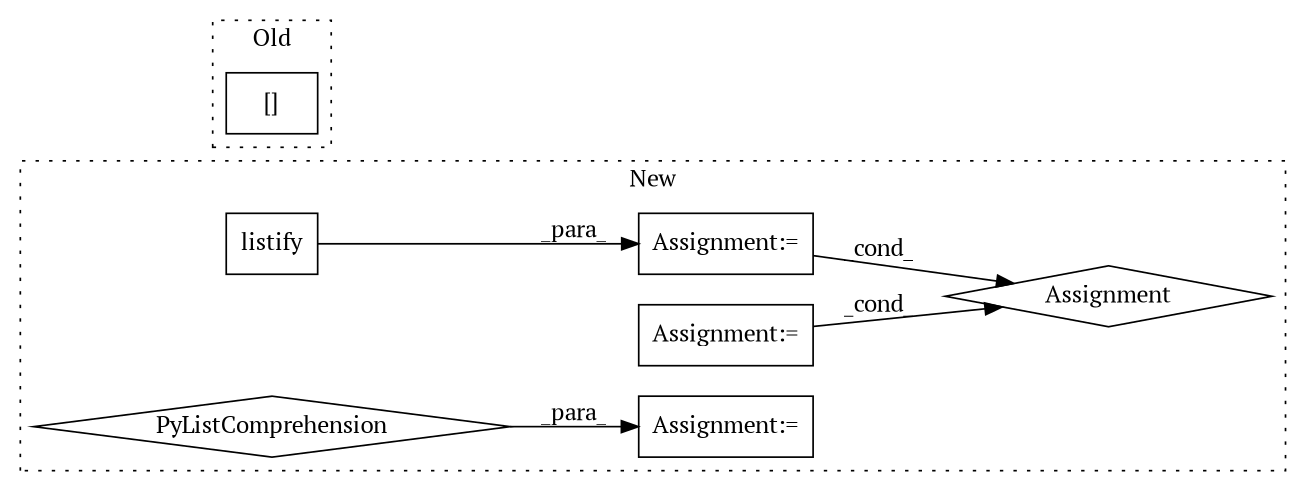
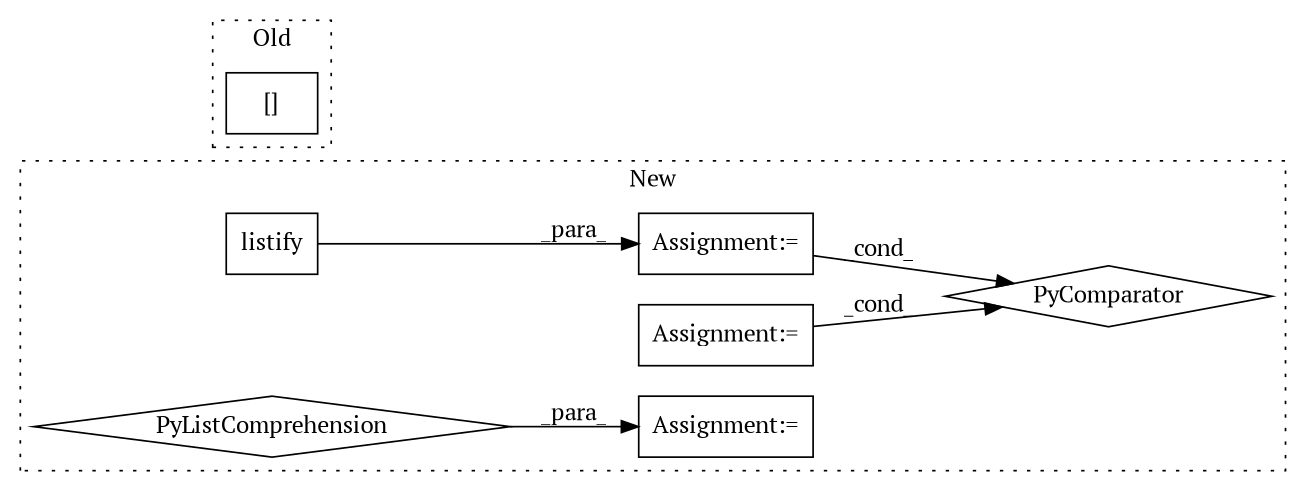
node "Assignment": label "Assignment" -> "PyComparator"
